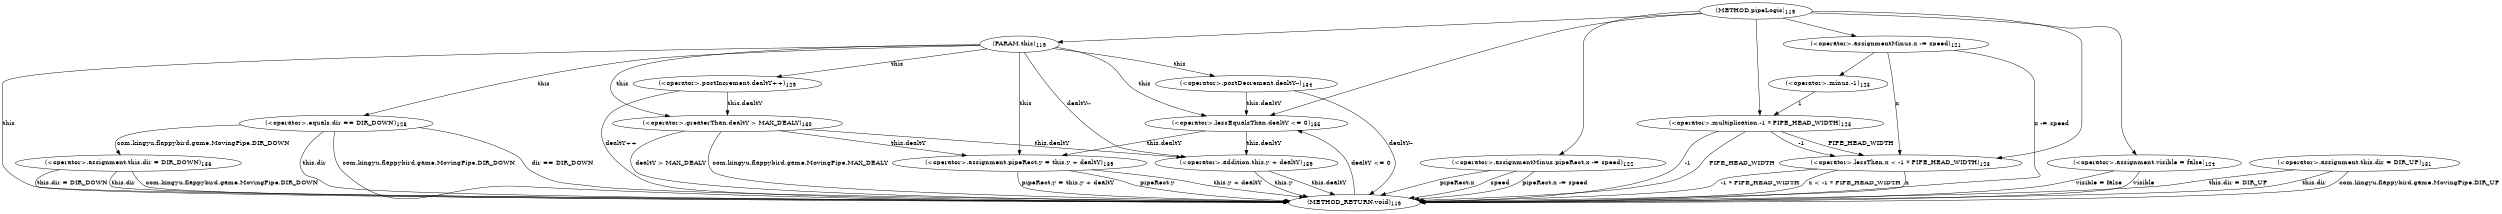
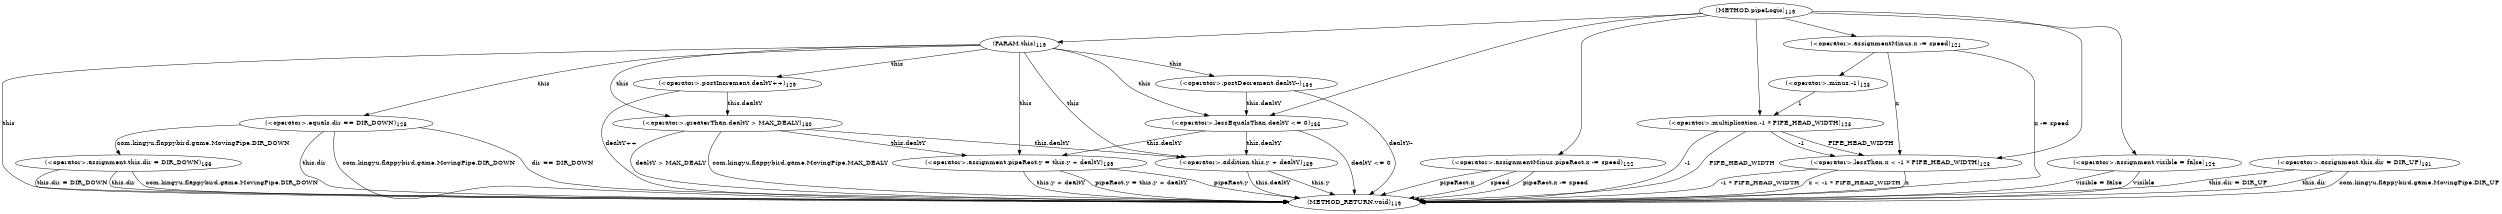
edge "(PARAM,this)" -> "(<operator>.addition,this.y + dealtY)": label "dealtY--" -> "this"
edge "(METHOD_RETURN,void)" -> "(<operator>.lessEqualsThan,dealtY <= 0)": reversed
